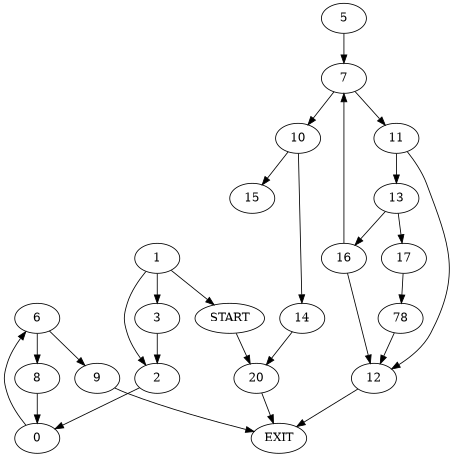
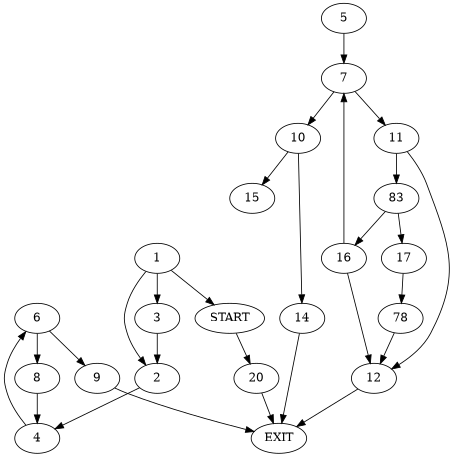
node "13": label "13" -> "83"
edge "14" -> "20": now "14" -> "EXIT"
node "0": label "0" -> "4"
